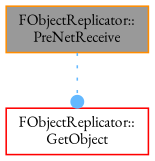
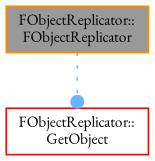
node "FObjectReplicator:: PreNetReceive": label "FObjectReplicator:: PreNetReceive" -> "FObjectReplicator:: FObjectReplicator"
